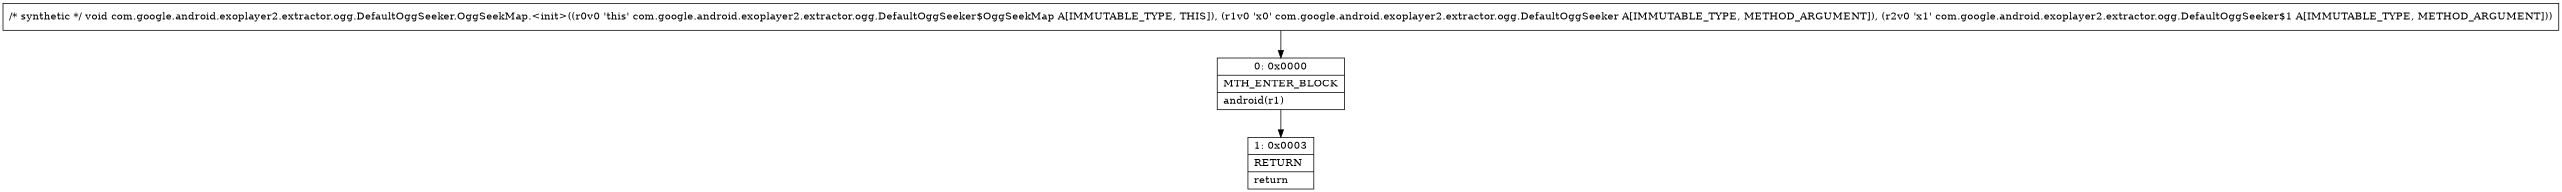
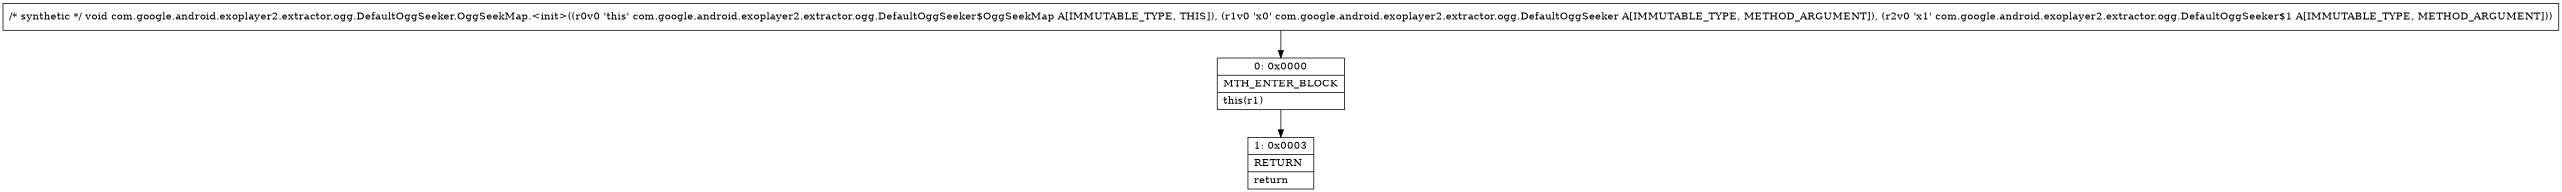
node "0: 0x0000": text "android(r1)" -> "this(r1)"
